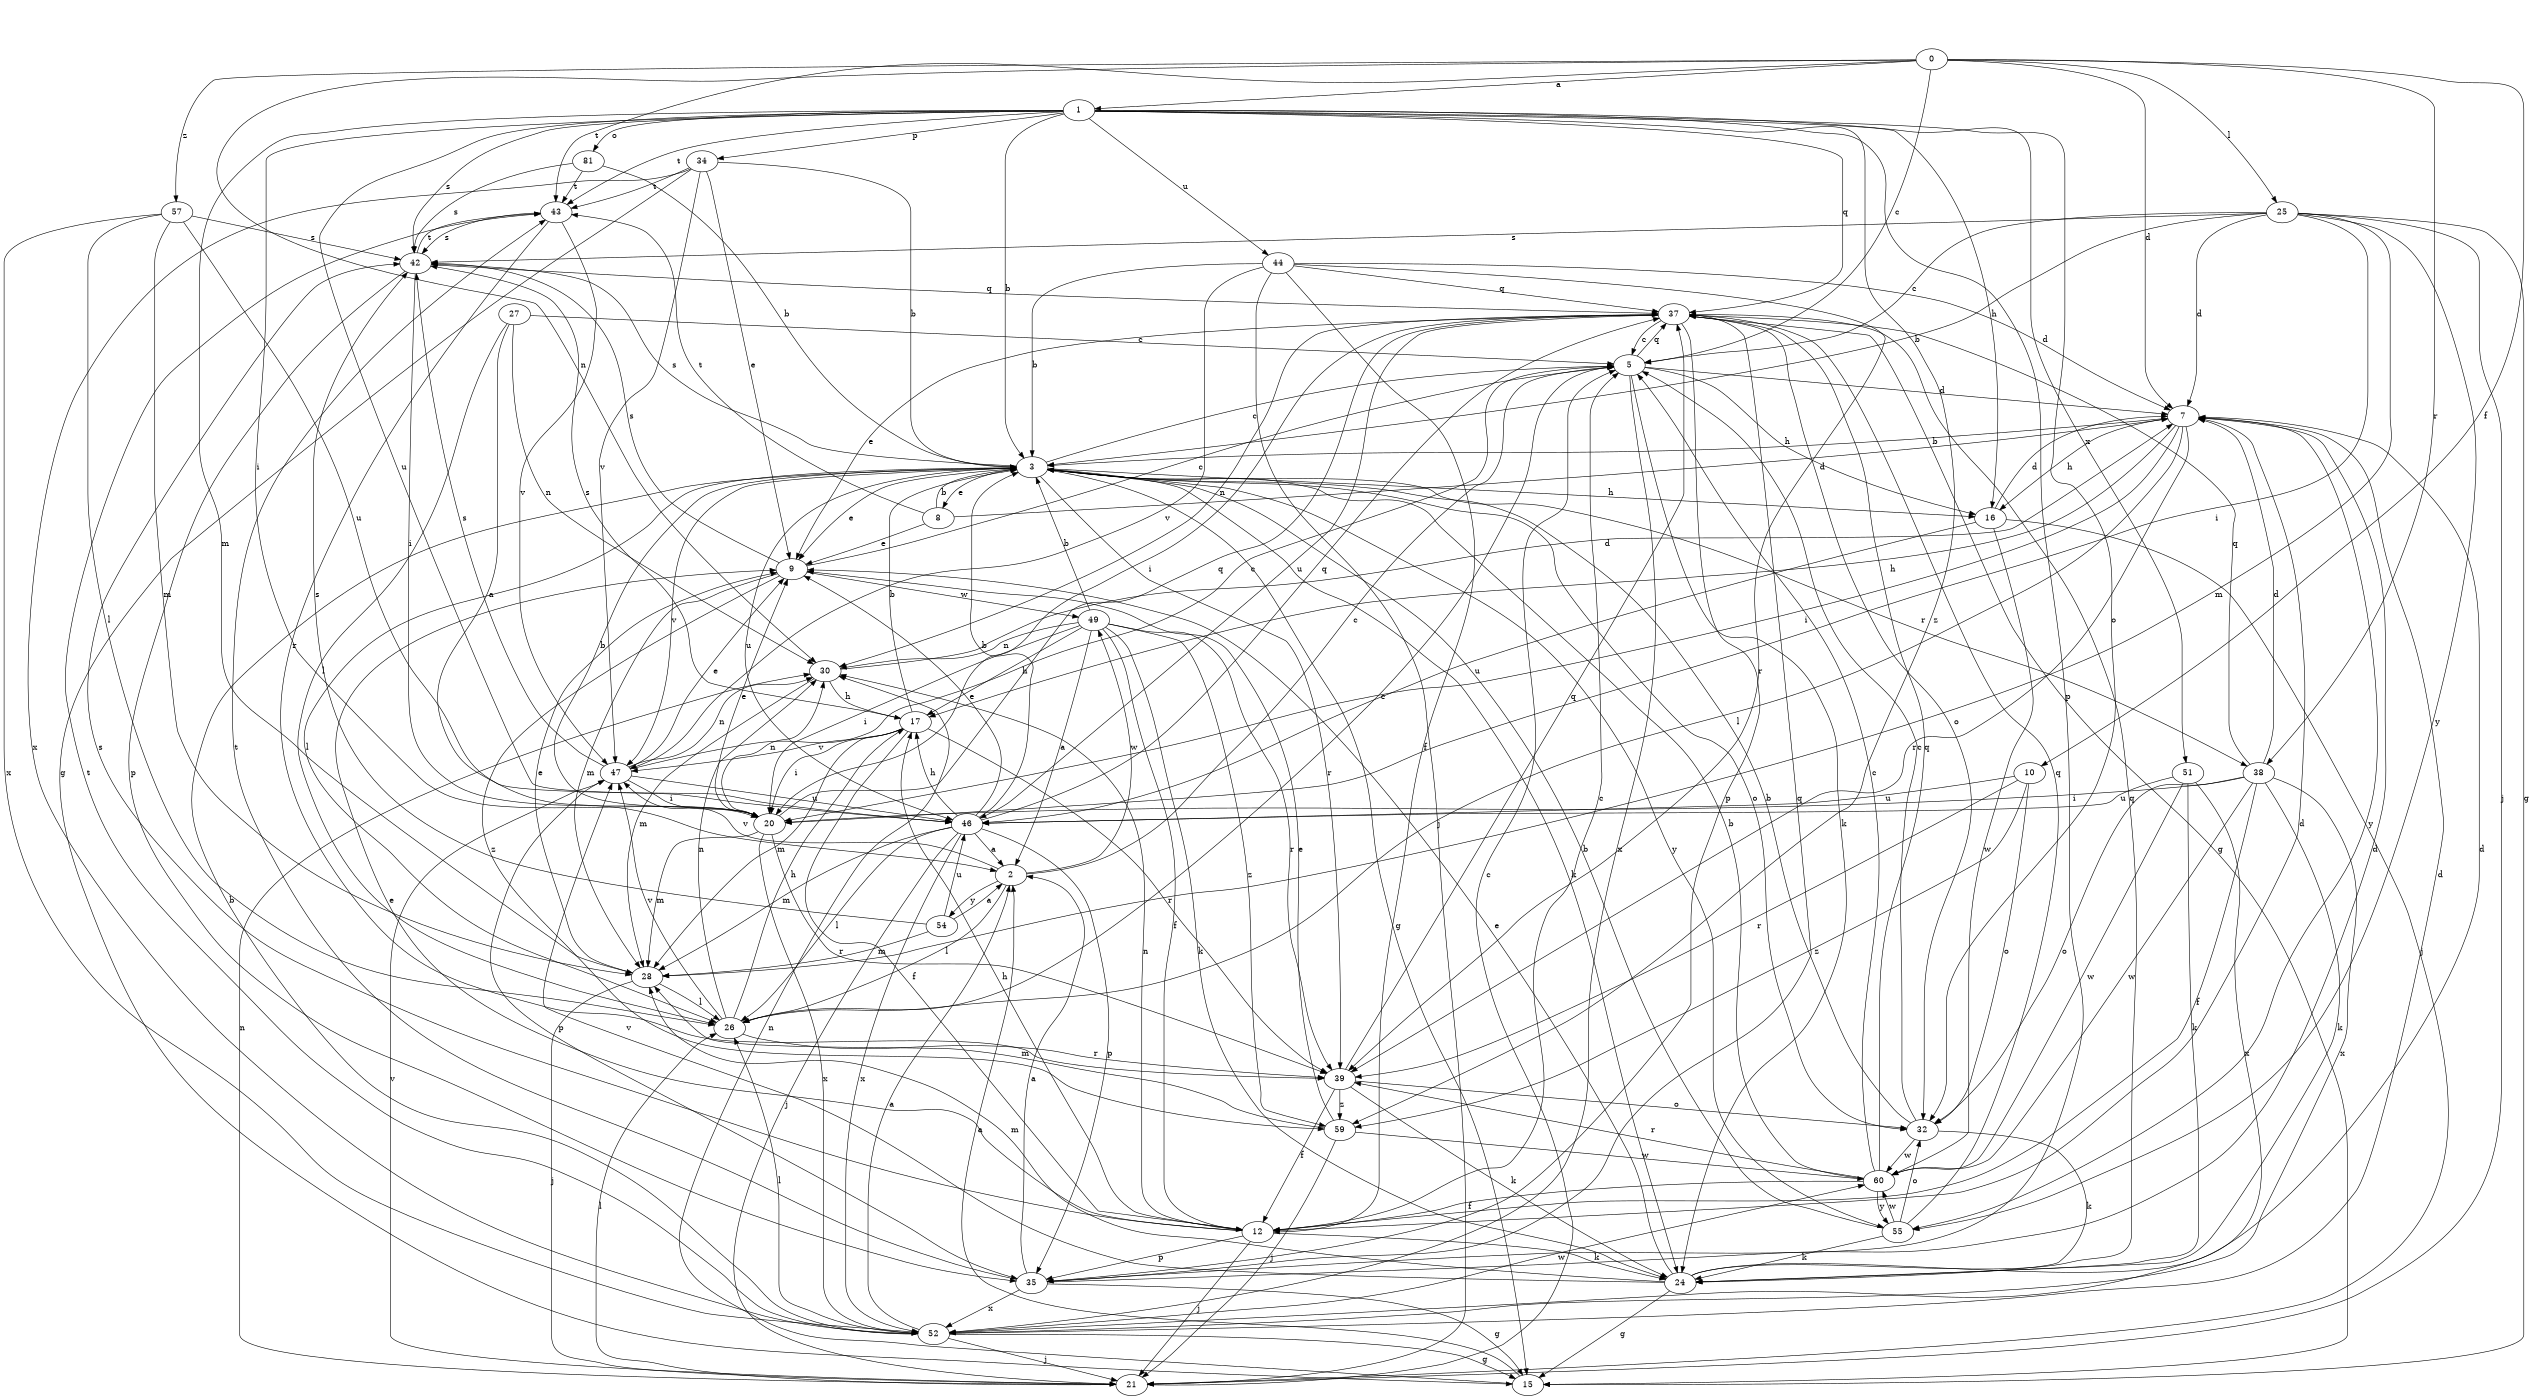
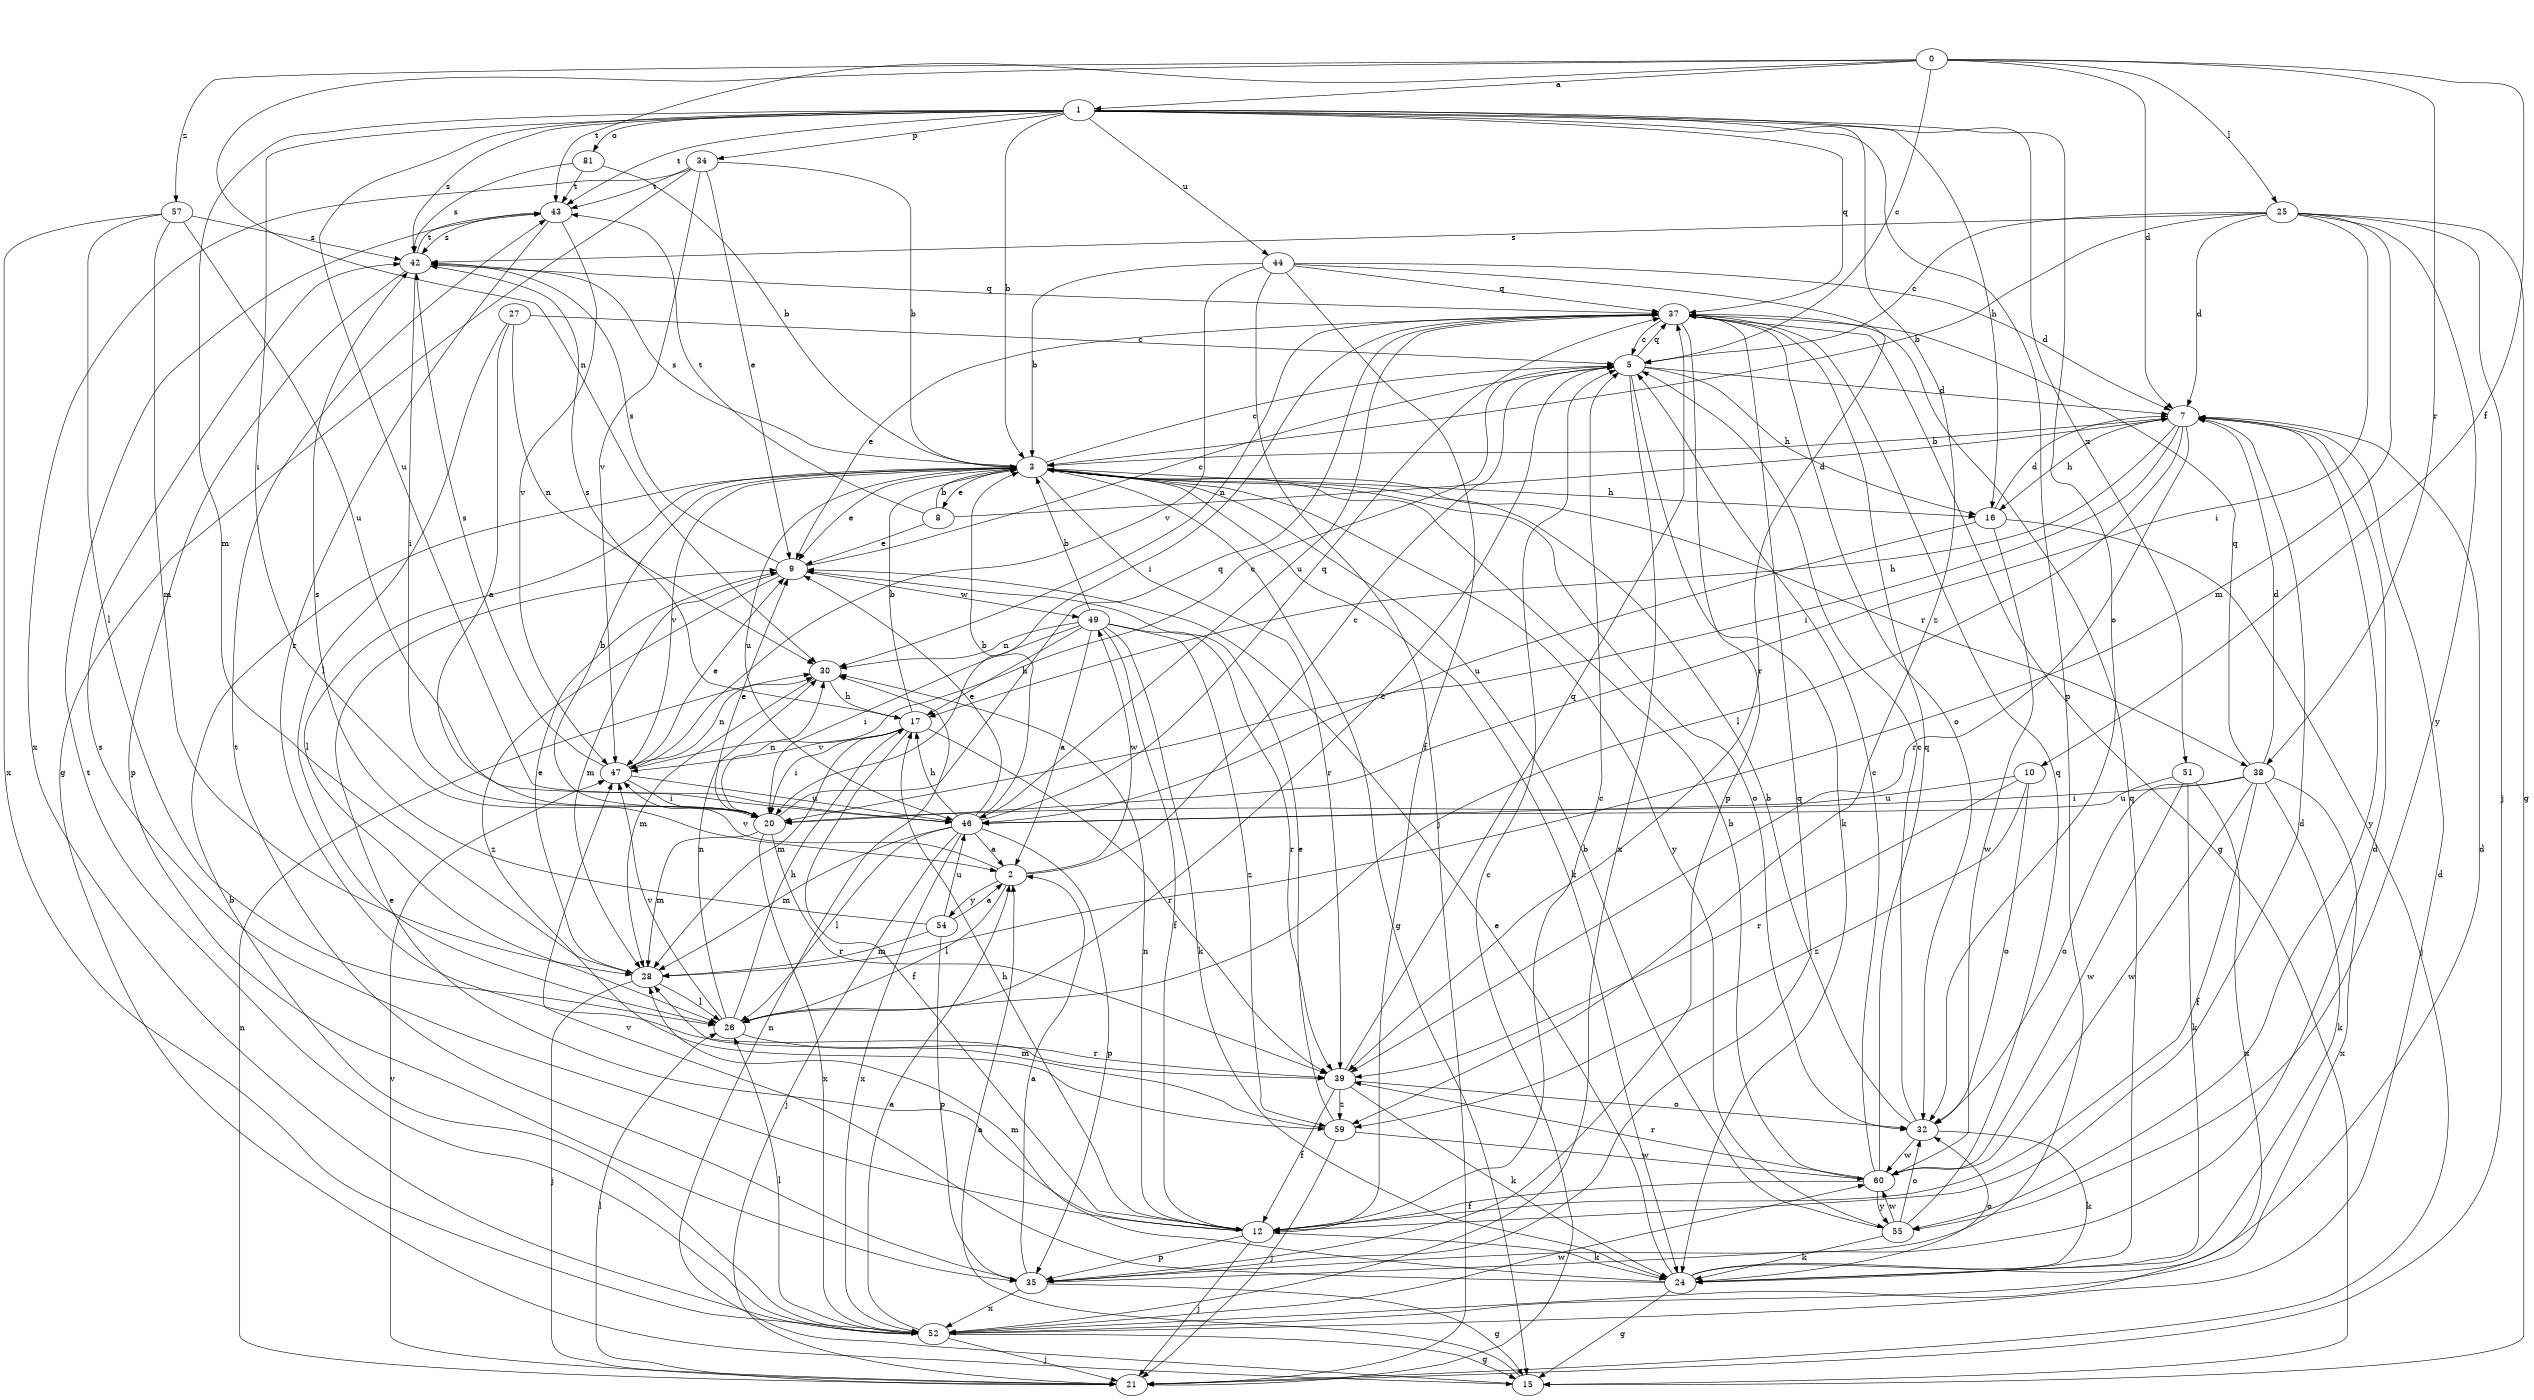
edge "30" -> "7": removed, label "d"
edge "47" -> "35": now "54" -> "35"
edge "24" -> "32": added, label "o"
